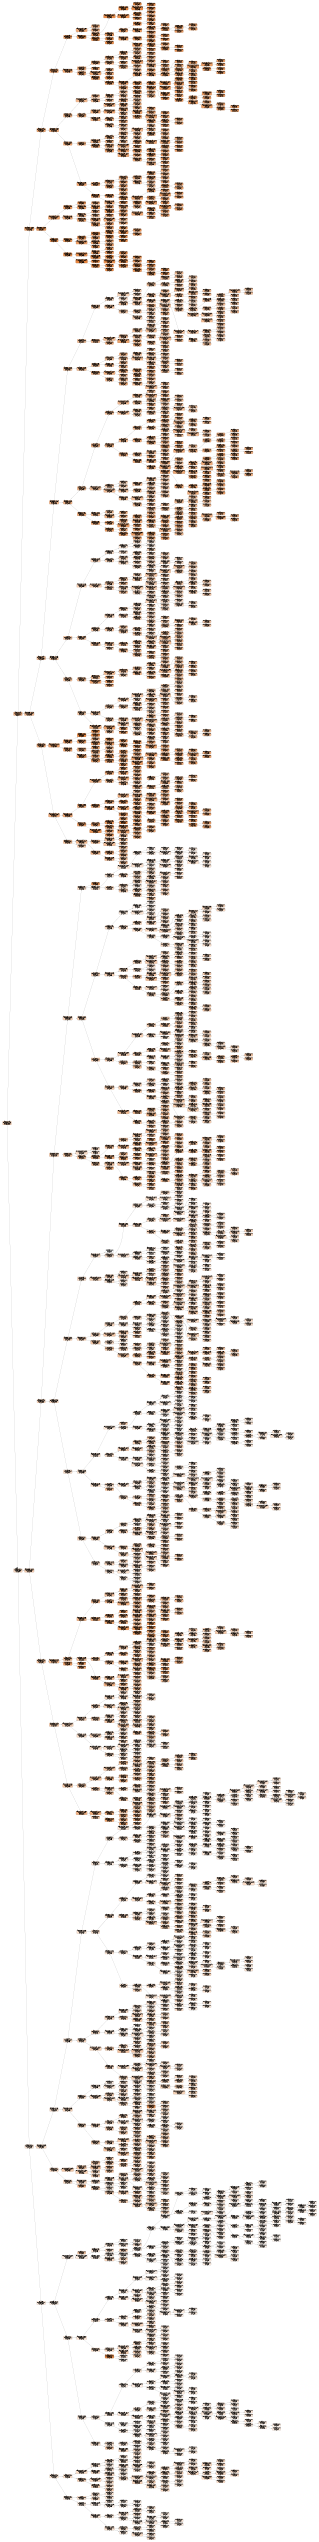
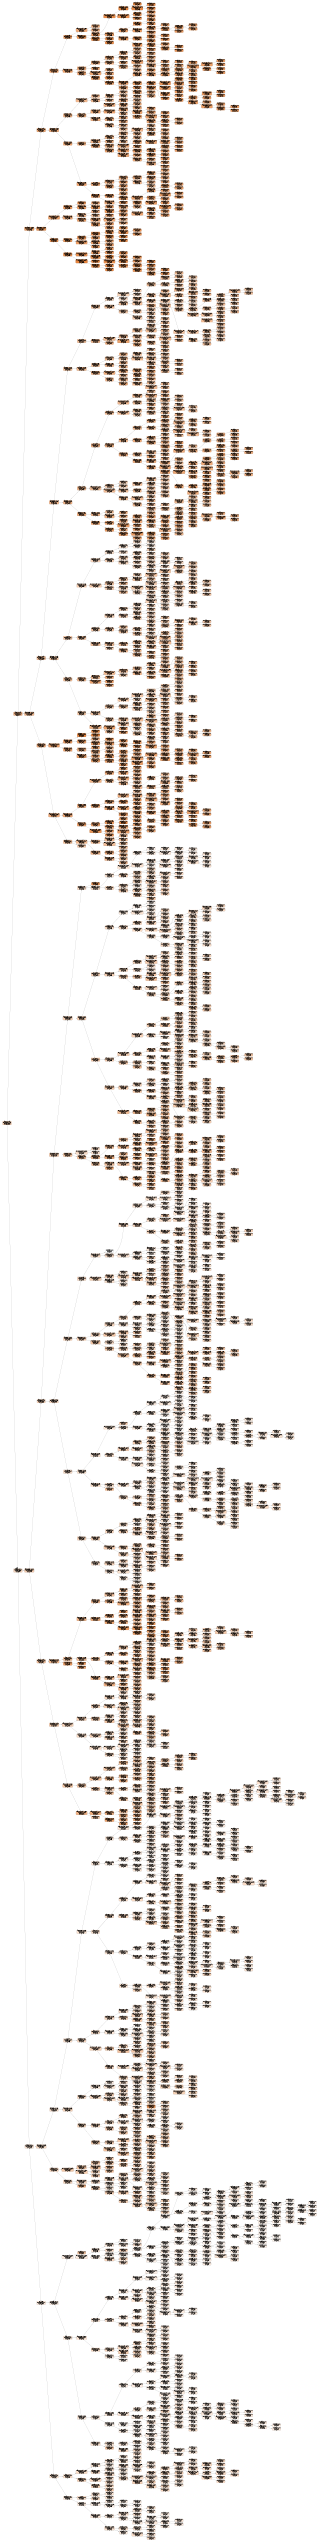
node "density <= 1.0 squared_error = 0.12 samples = 2 value = 9.15": fillcolor #e68743 -> #fae7d9
